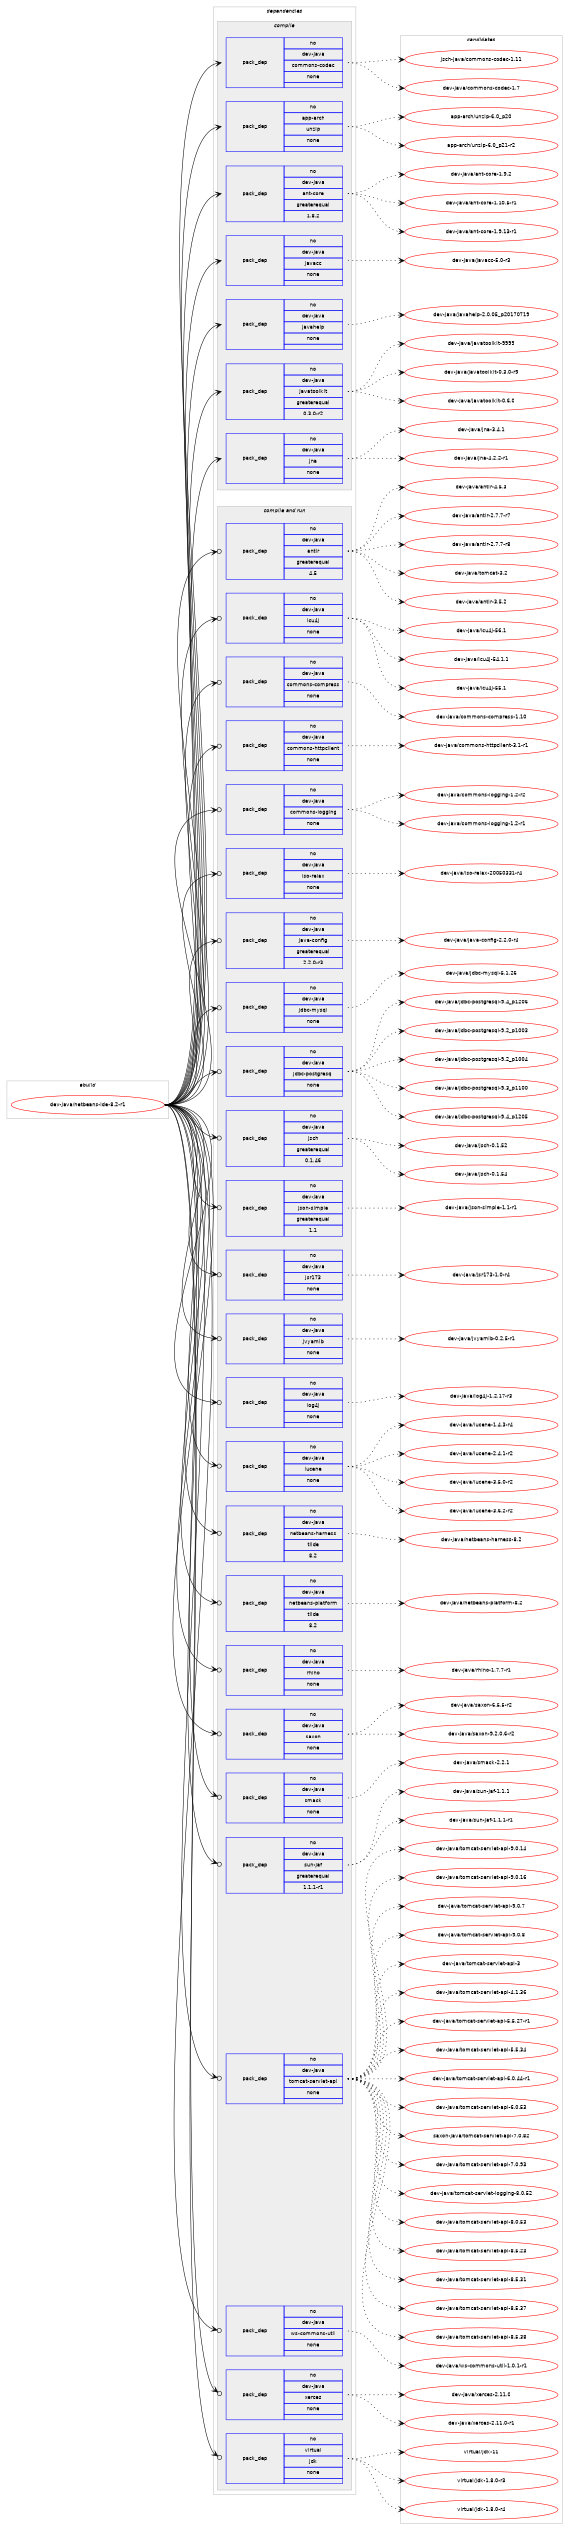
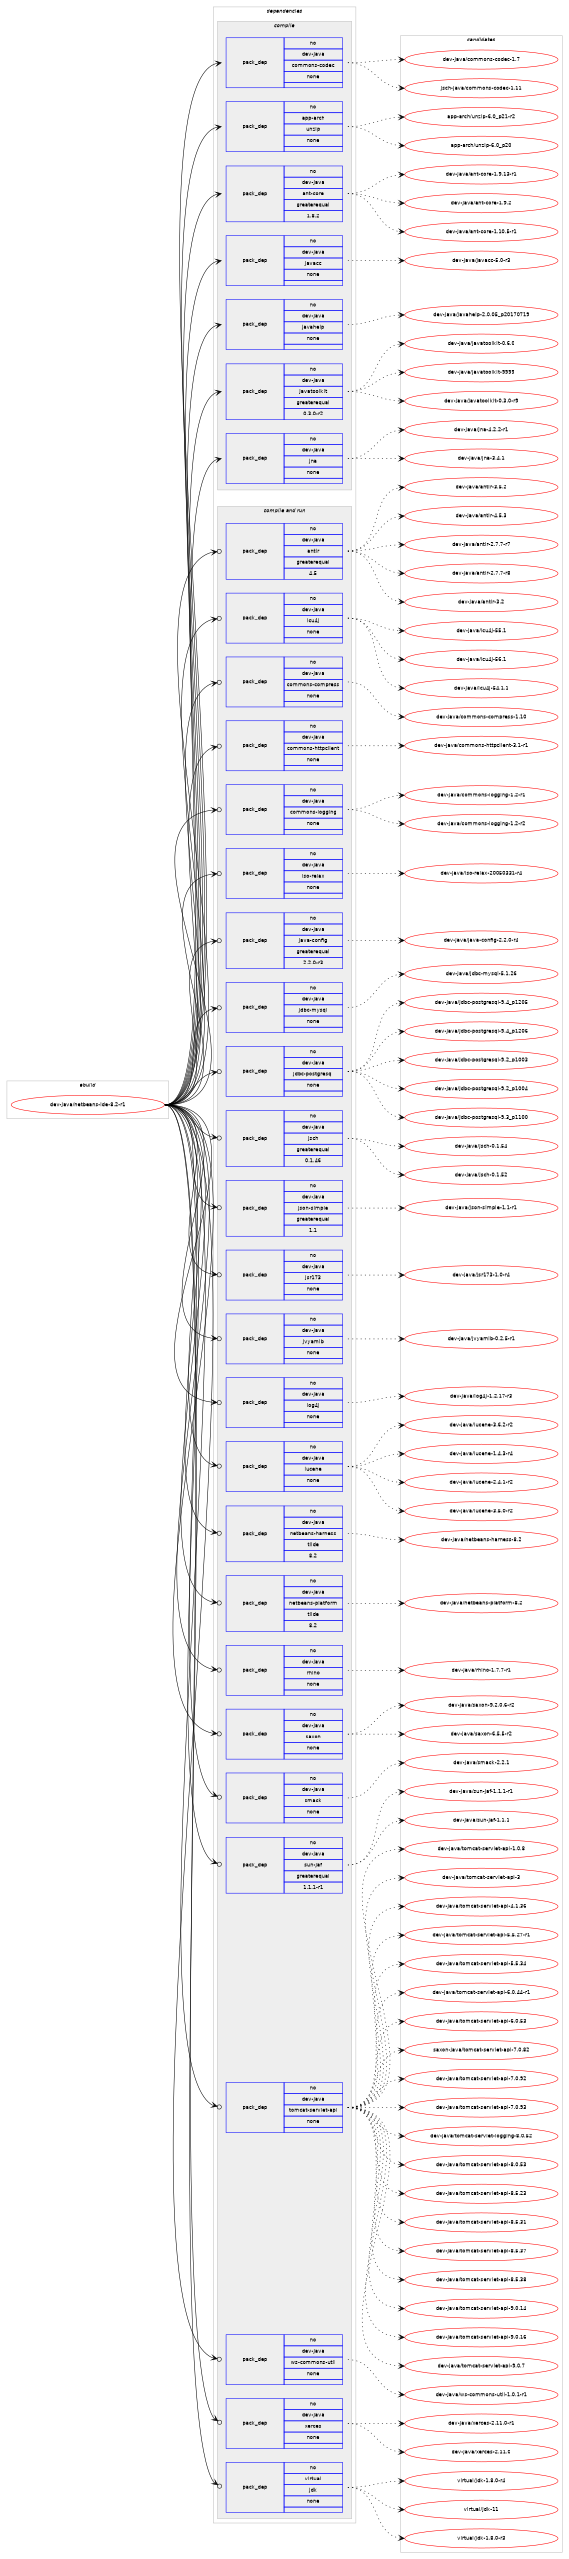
node "dev-java/tomcat-3.2": label "dev-java/tomcat-3.2" -> "dev-java/antlr-3.2"
node "dev-java/tomcat-servlet-api-9.0.8": label "dev-java/tomcat-servlet-api-9.0.8" -> "dev-java/tomcat-servlet-api-1.0.8"
node "dev-java/tomcat-servlet-api-7.0.92": added
